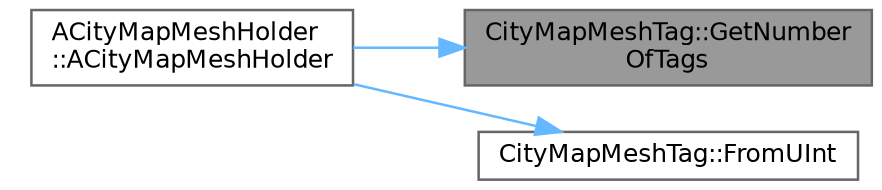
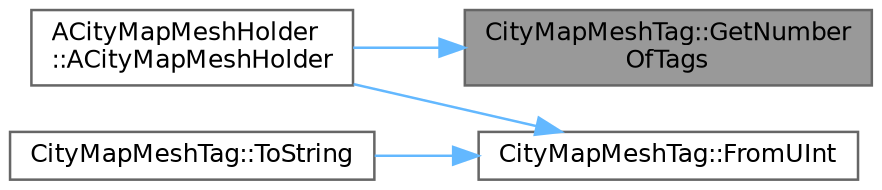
node "CityMapMeshTag::ToString": added
